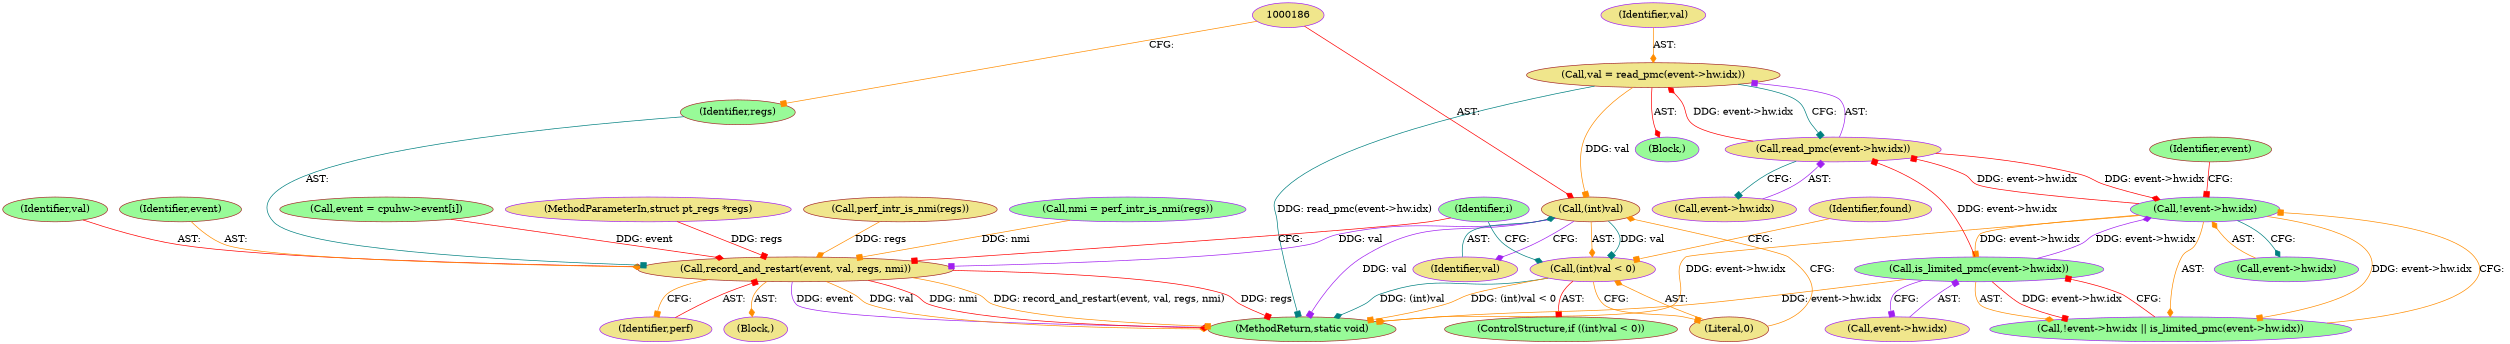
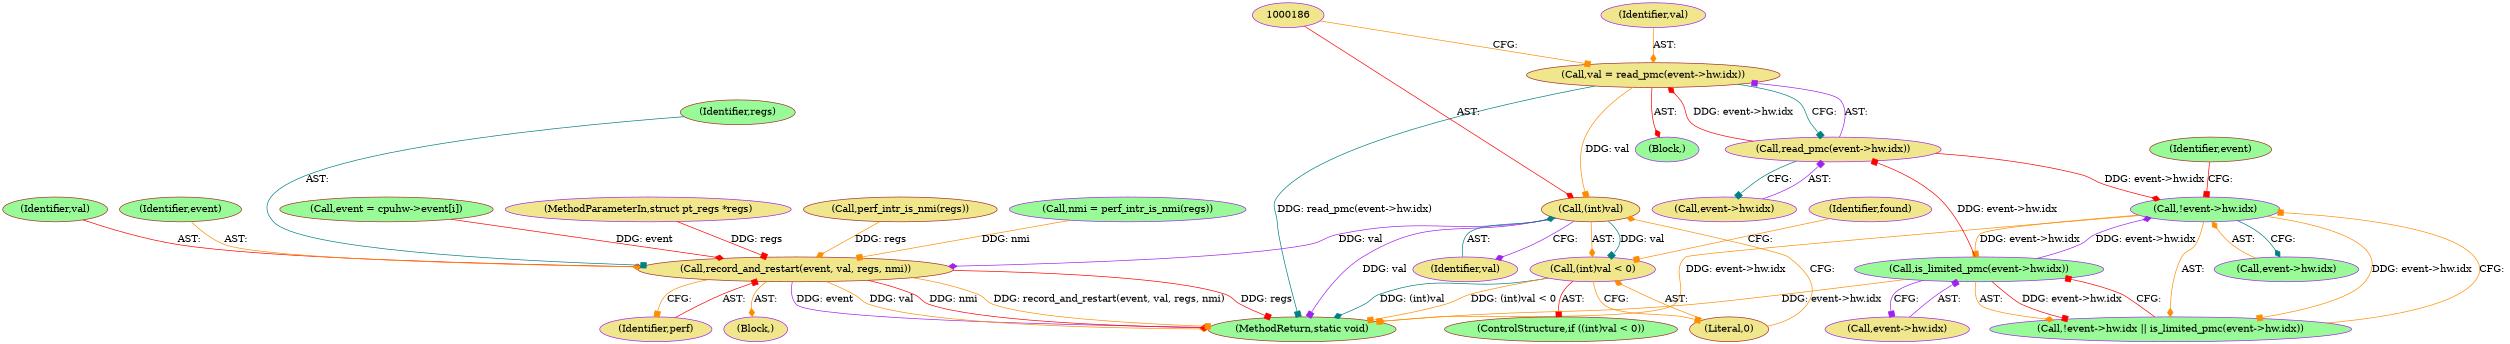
edge "1000186" -> "(Identifier,regs)": now "1000186" -> "(Call,val = read_pmc(event->hw.idx))"
edge "(Call,!event->hw.idx)" -> "(Call,read_pmc(event->hw.idx))": removed, label "DDG: event->hw.idx"
node "(Identifier,i)": removed
edge "(Call,(int)val)" -> "(Call,record_and_restart(event, val, regs, nmi))": arrowhead box -> diamond
